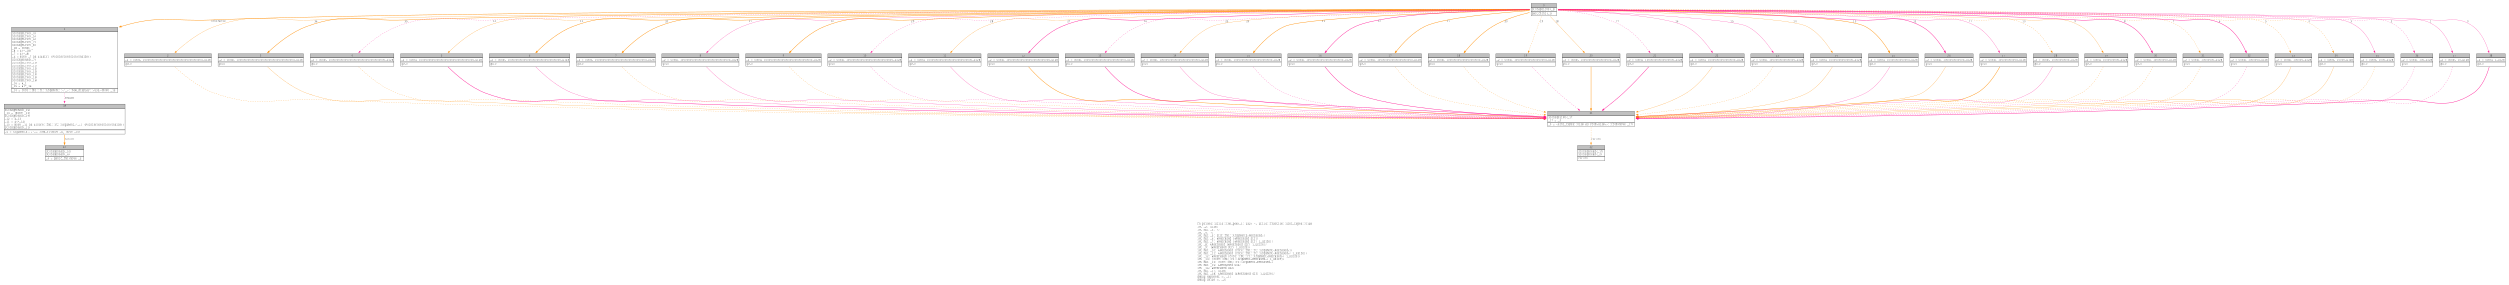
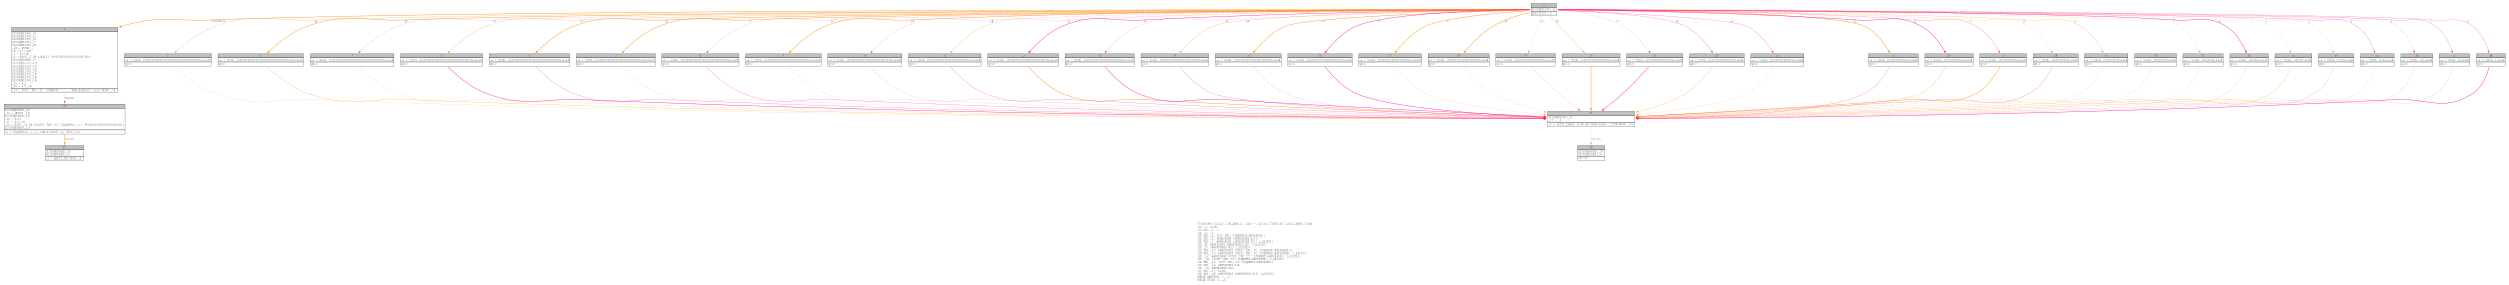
edge "0" -> "8": style solid -> dashed
edge "0" -> "30": removed, label "8"
node "24": removed
